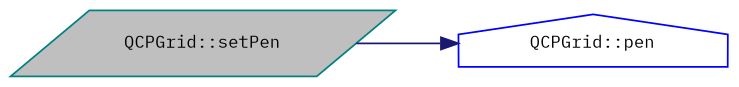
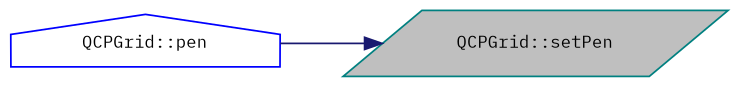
edge "QCPGrid::setPen" -> "QCPGrid::pen": reversed
